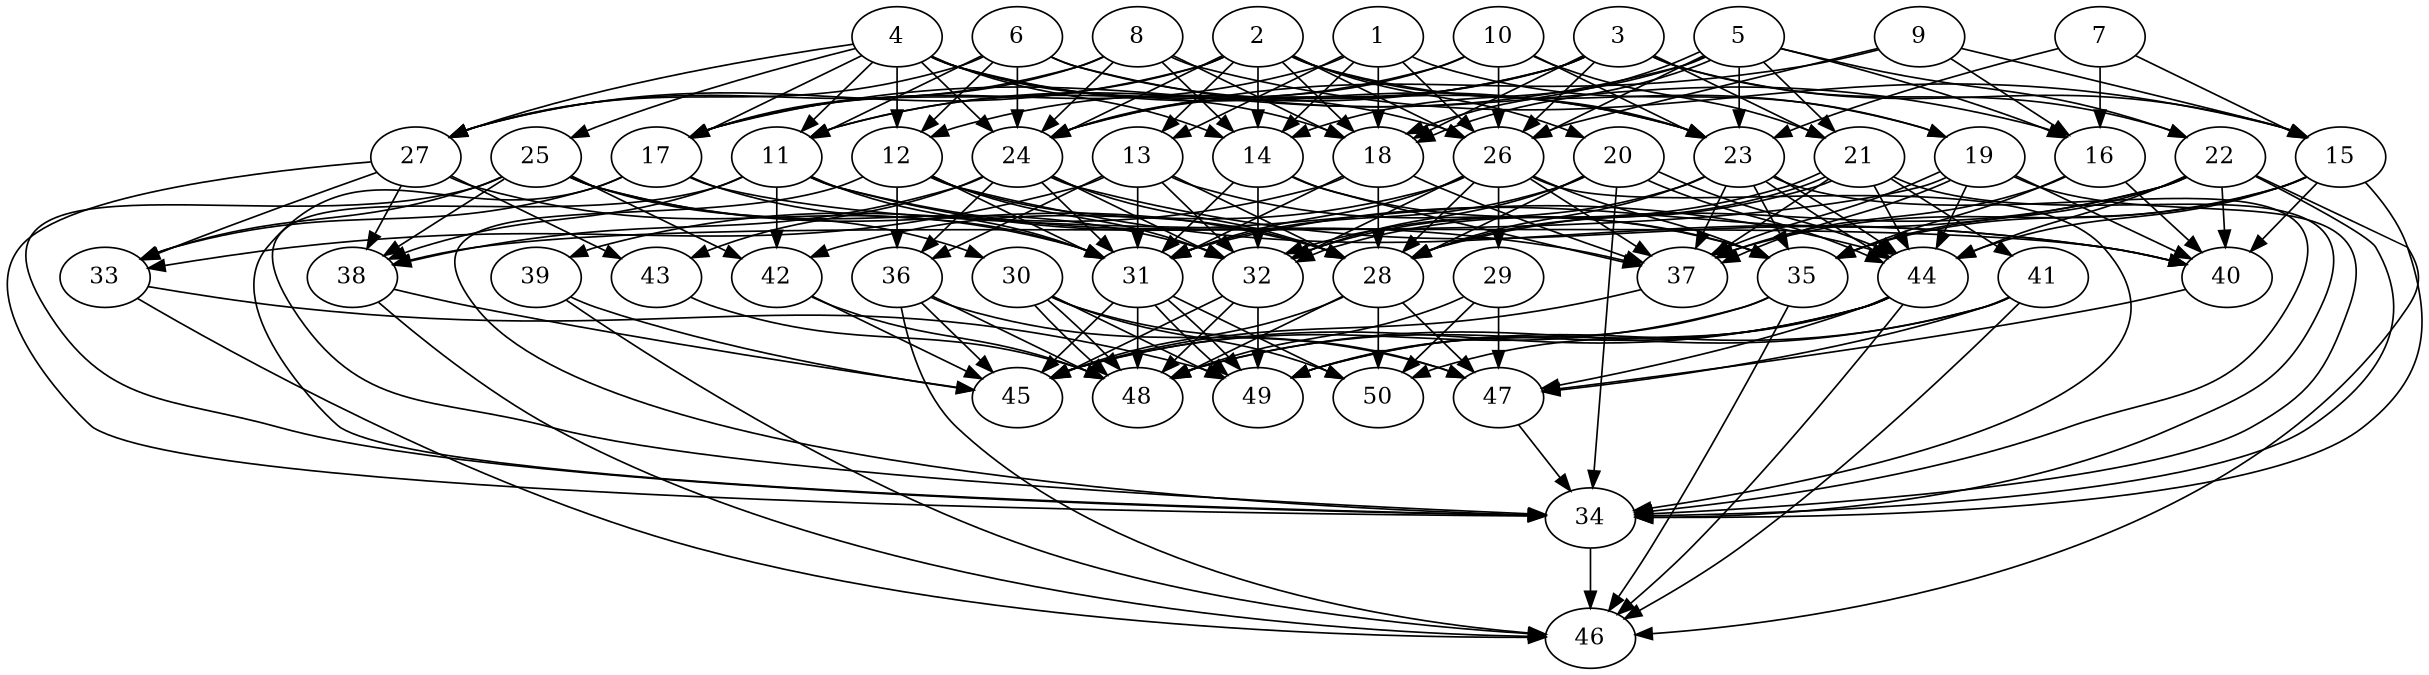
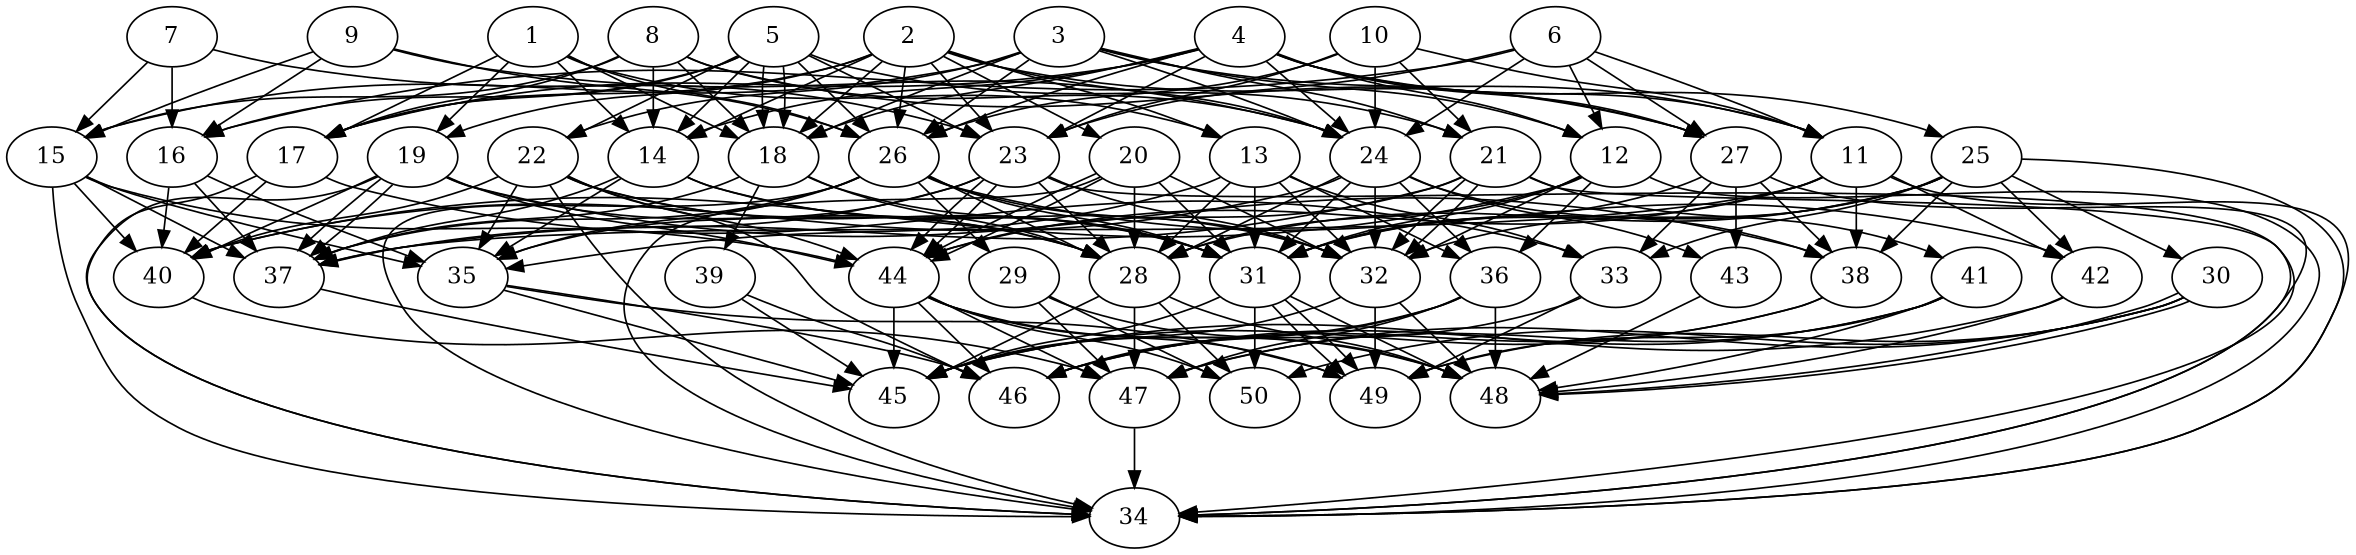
edge "17" -> "31": now "25" -> "31"
edge "21" -> "28": now "19" -> "28"
edge "34" -> "46": removed
